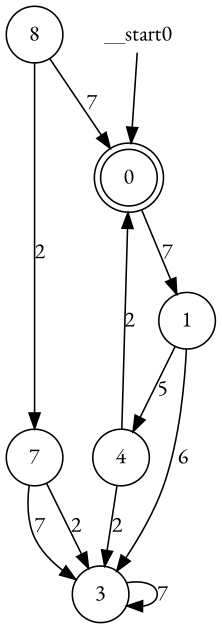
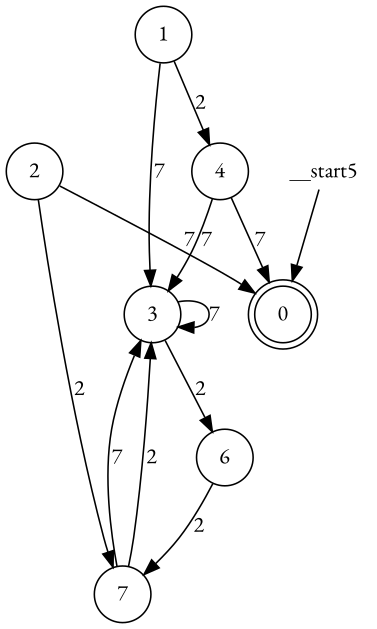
node "8": label "8" -> "2"
node "__start0": label "__start0" -> "__start5"
edge "0" -> "1": removed, label "7"
edge "4" -> "0": label "2" -> "7"
edge "1" -> "4": label "5" -> "2"
edge "1" -> "3": label "6" -> "7"
node "6": added
edge "4" -> "3": label "2" -> "7"
